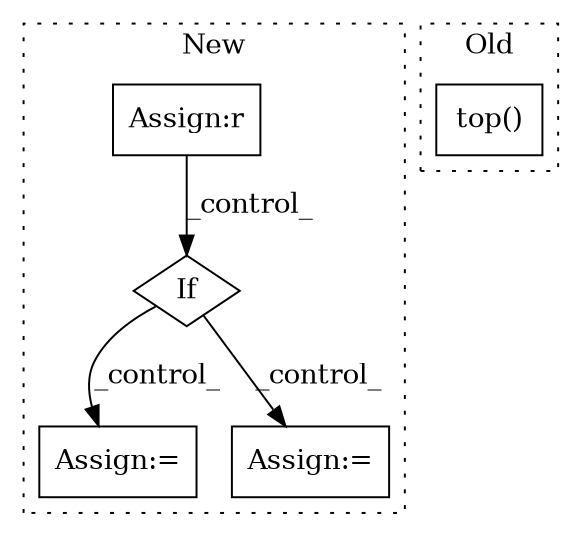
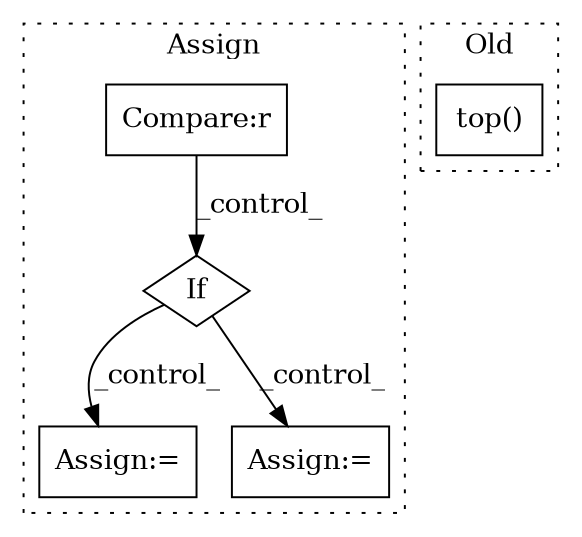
cluster "New": label "New" -> "Assign"
node "Assign:r": label "Assign:r" -> "Compare:r"
